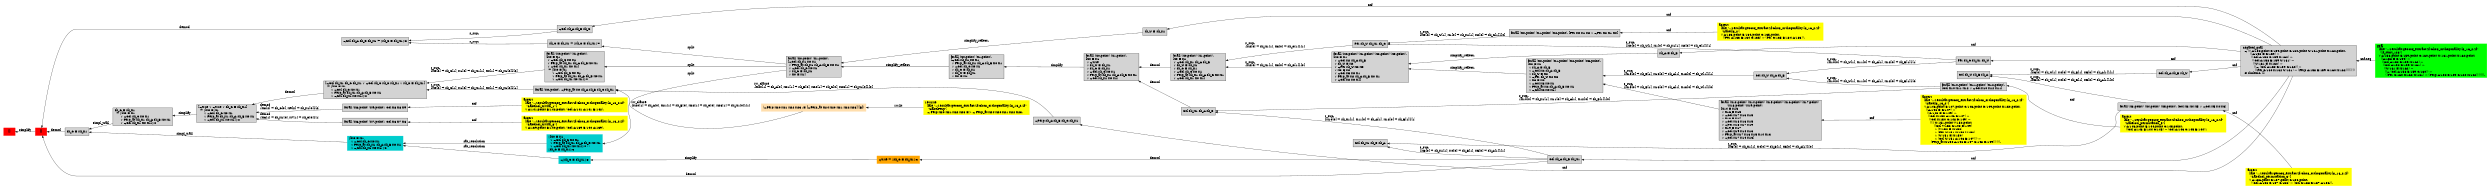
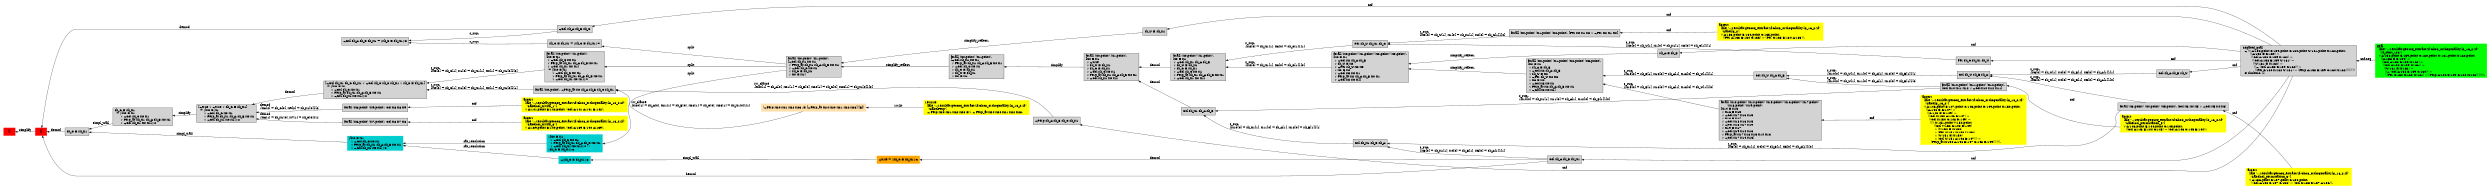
edge "Per sk_C sk_X1 sk_U" -> "Col sk_U sk_A sk_B": now "Col sk_U sk_B sk_A" -> "Col sk_U sk_A sk_B"
edge "Col sk_A sk_B sk_X1" -> "Col sk_X1 sk_A sk_B": now "Col sk_X1 sk_B sk_A" -> "Col sk_X1 sk_A sk_B"
edge "¬true ← ⟦sk_C = sk_X1⟧/3" -> "¬⟦sk_C = sk_X1⟧/3": label "simplify" -> "simpl_trail"
